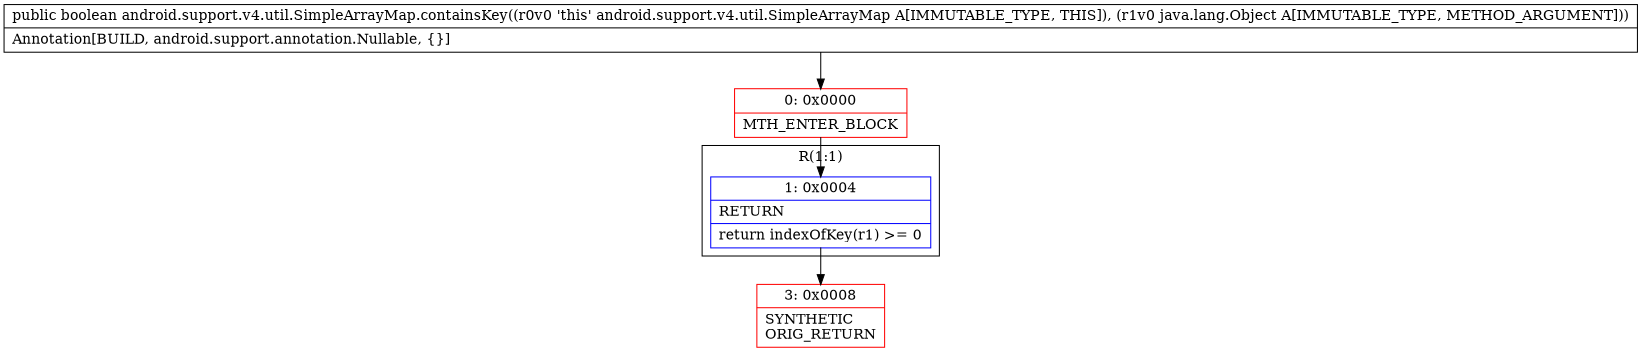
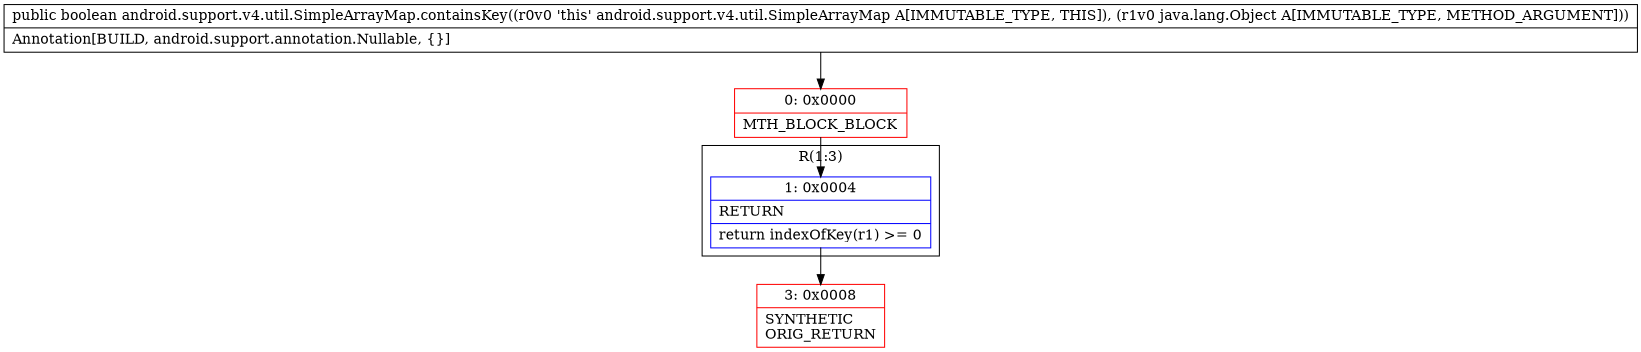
node "0: 0x0000": text "MTH_ENTER_BLOCK" -> "MTH_BLOCK_BLOCK"
cluster "R(1:1)": label "R(1:1)" -> "R(1:3)"
